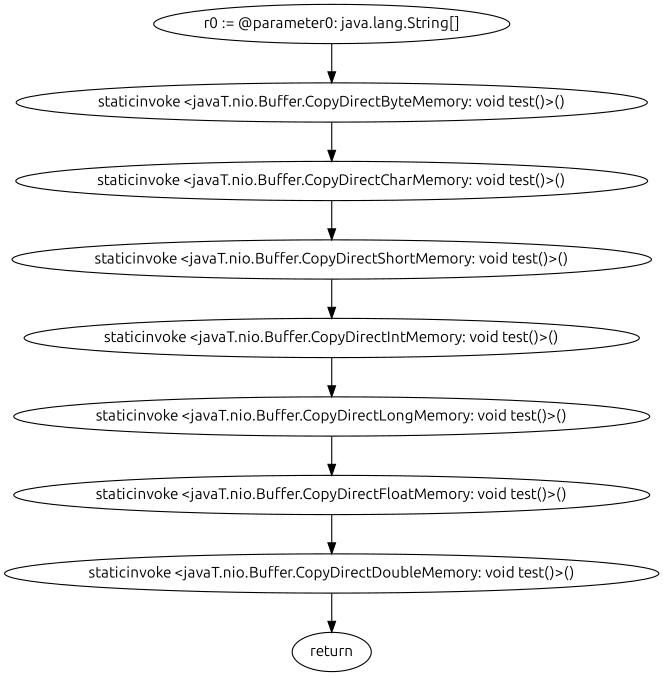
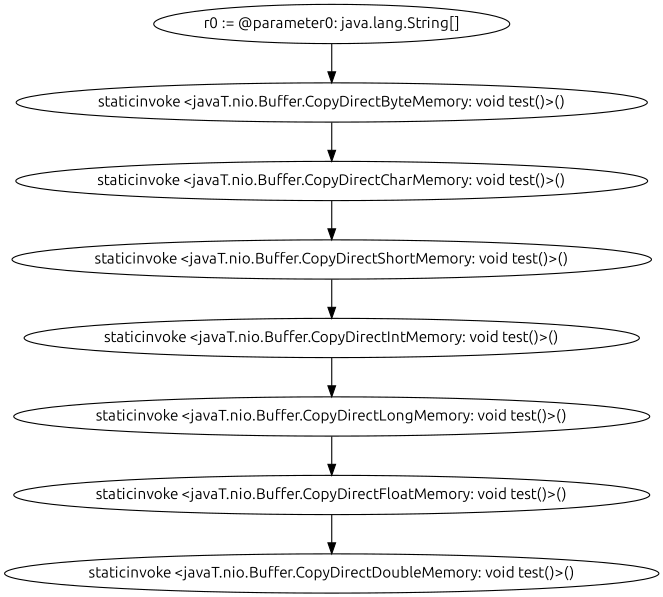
node "return": removed
